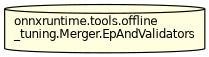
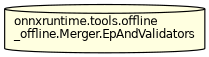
node "onnxruntime.tools.offline _tuning.Merger.EpAndValidators": label "onnxruntime.tools.offline _tuning.Merger.EpAndValidators" -> "onnxruntime.tools.offline _offline.Merger.EpAndValidators"
